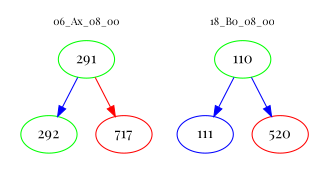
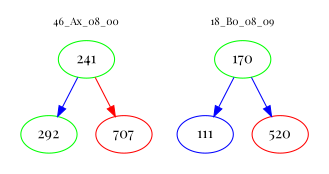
cluster "06_Ax_08_00": label "06_Ax_08_00" -> "46_Ax_08_00"
cluster "18_B0_08_00": label "18_B0_08_00" -> "18_B0_08_09"
node "291": label "291" -> "241"
node "110": label "110" -> "170"
node "717": label "717" -> "707"
